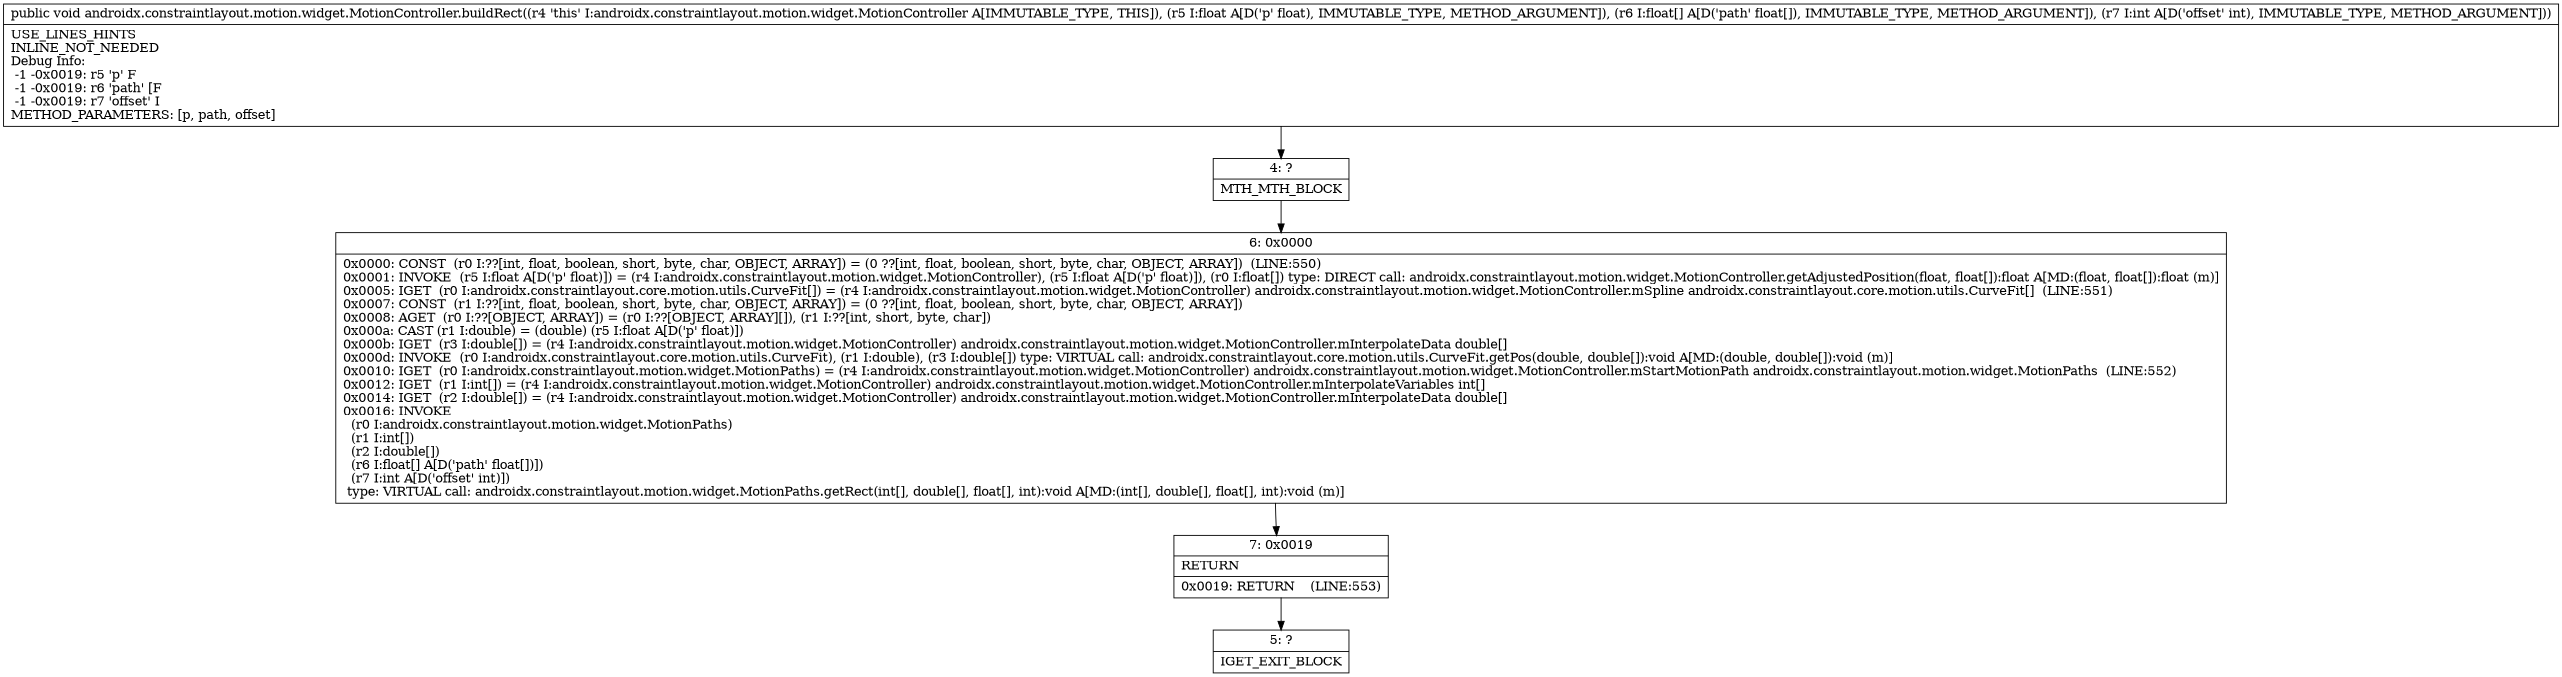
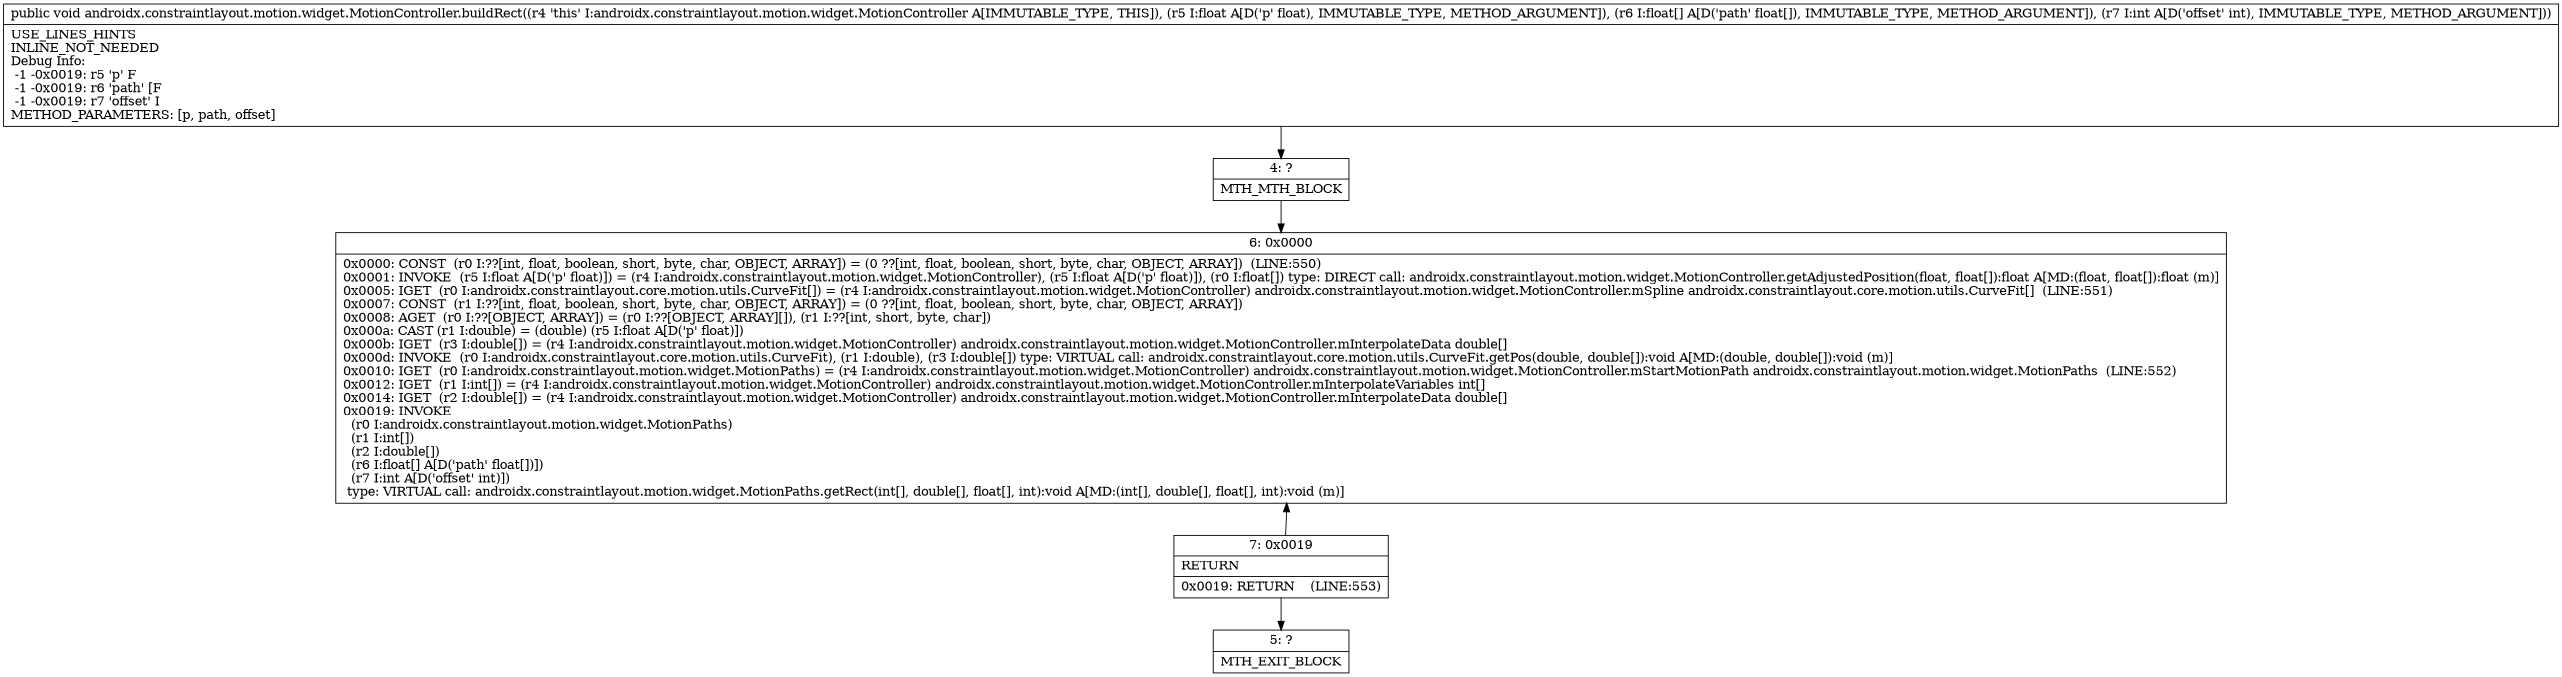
node "6: 0x0000": text "0x0016: INVOKE" -> "0x0019: INVOKE"
edge "6: 0x0000" -> "7: 0x0019": reversed
node "5: ?": text "IGET_EXIT_BLOCK" -> "MTH_EXIT_BLOCK"
